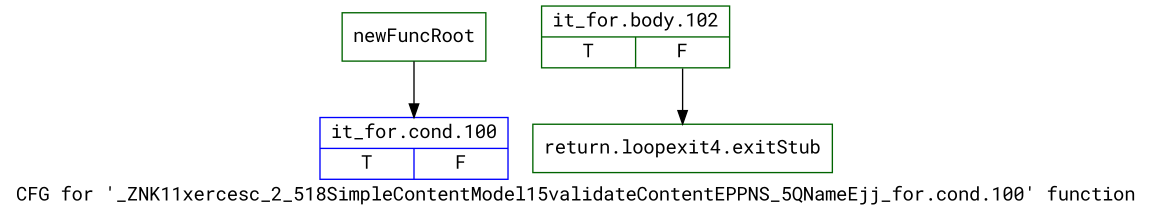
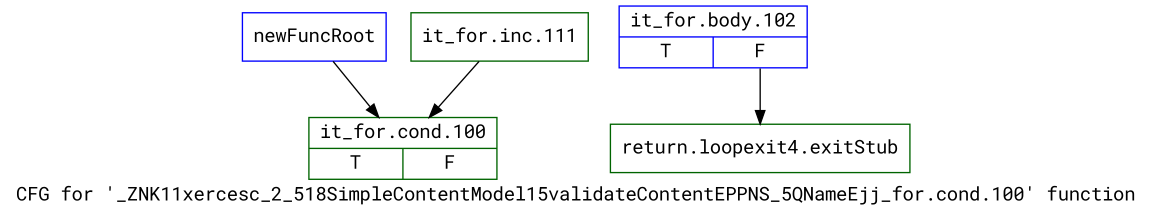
node "newFuncRoot": color darkgreen -> blue
node "it_for.inc.111": added
node "it_for.body.102": color darkgreen -> blue
node "it_for.cond.100": color blue -> darkgreen
